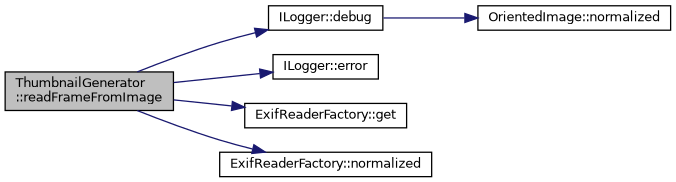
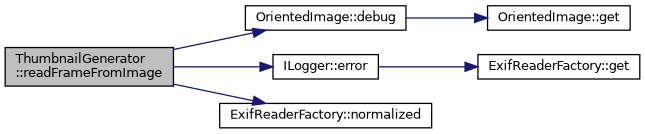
node "ILogger::debug": label "ILogger::debug" -> "OrientedImage::debug"
node "OrientedImage::normalized": label "OrientedImage::normalized" -> "OrientedImage::get"
edge "ThumbnailGenerator ::readFrameFromImage" -> "ExifReaderFactory::get": now "ILogger::error" -> "ExifReaderFactory::get"
